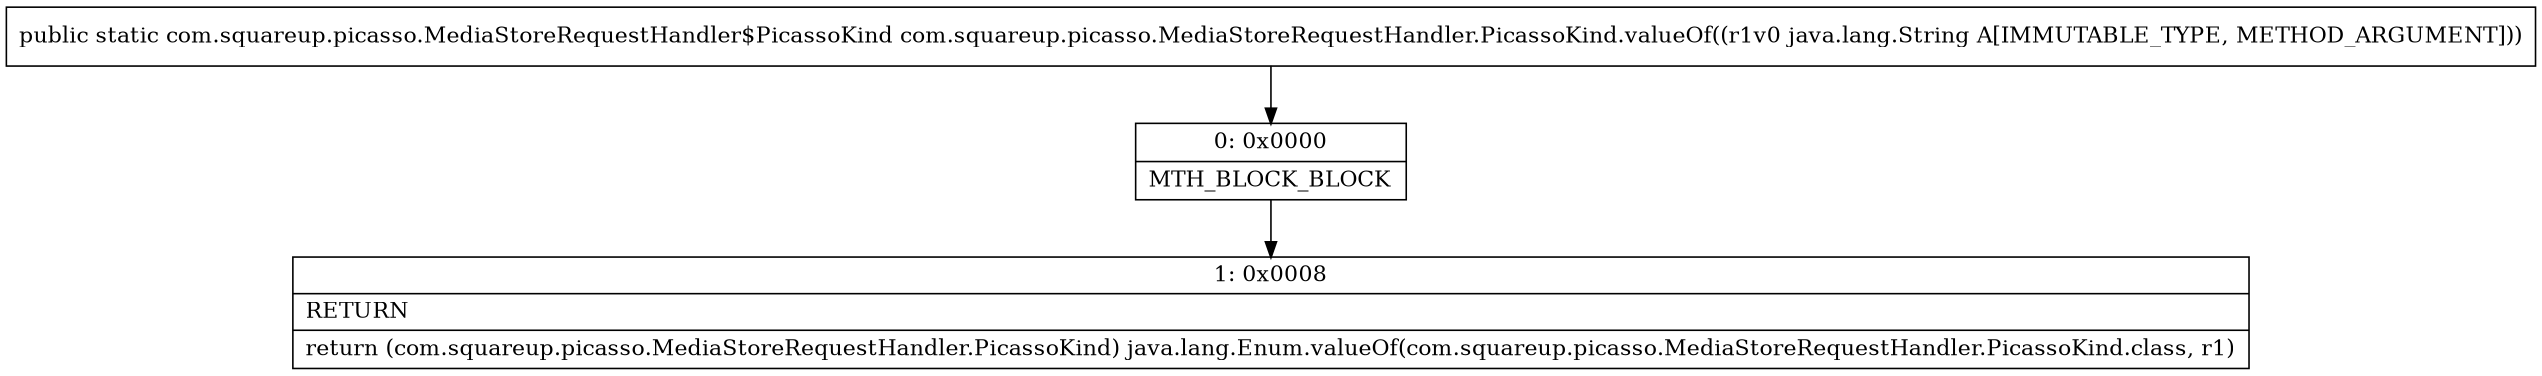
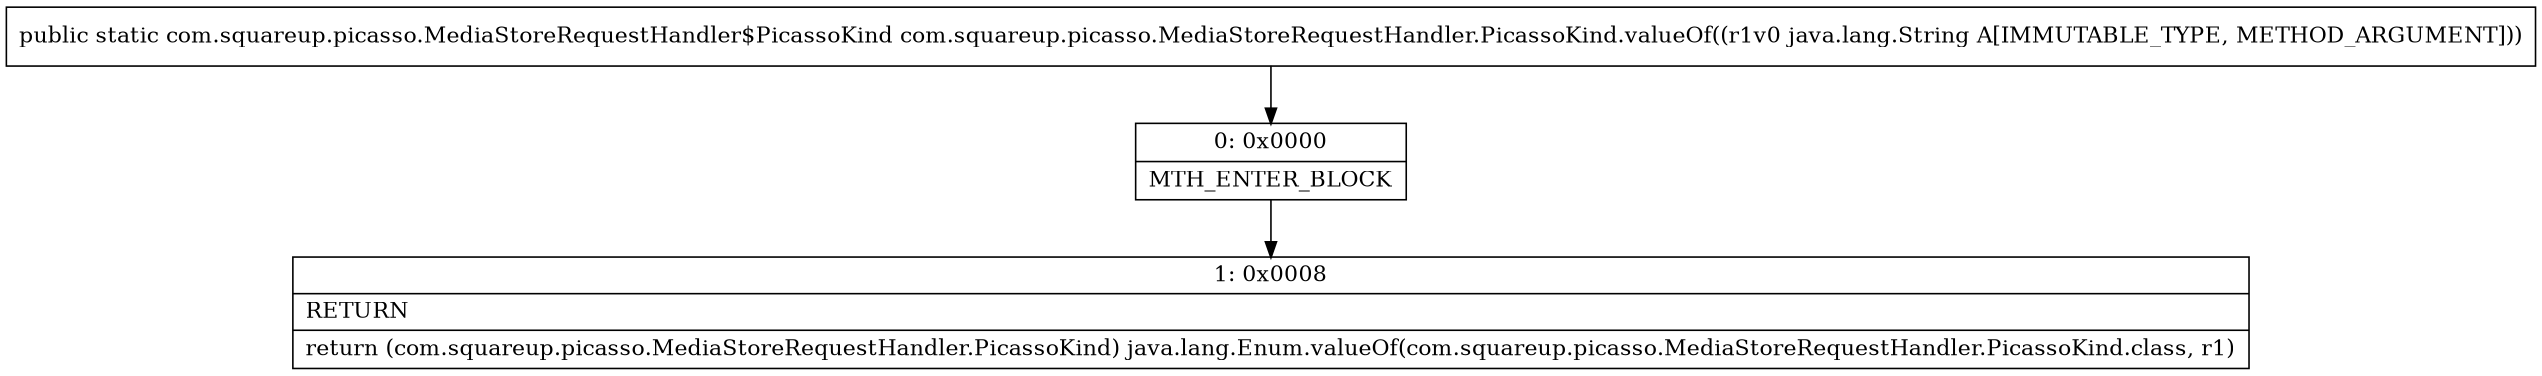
node "0: 0x0000": text "MTH_BLOCK_BLOCK" -> "MTH_ENTER_BLOCK"
